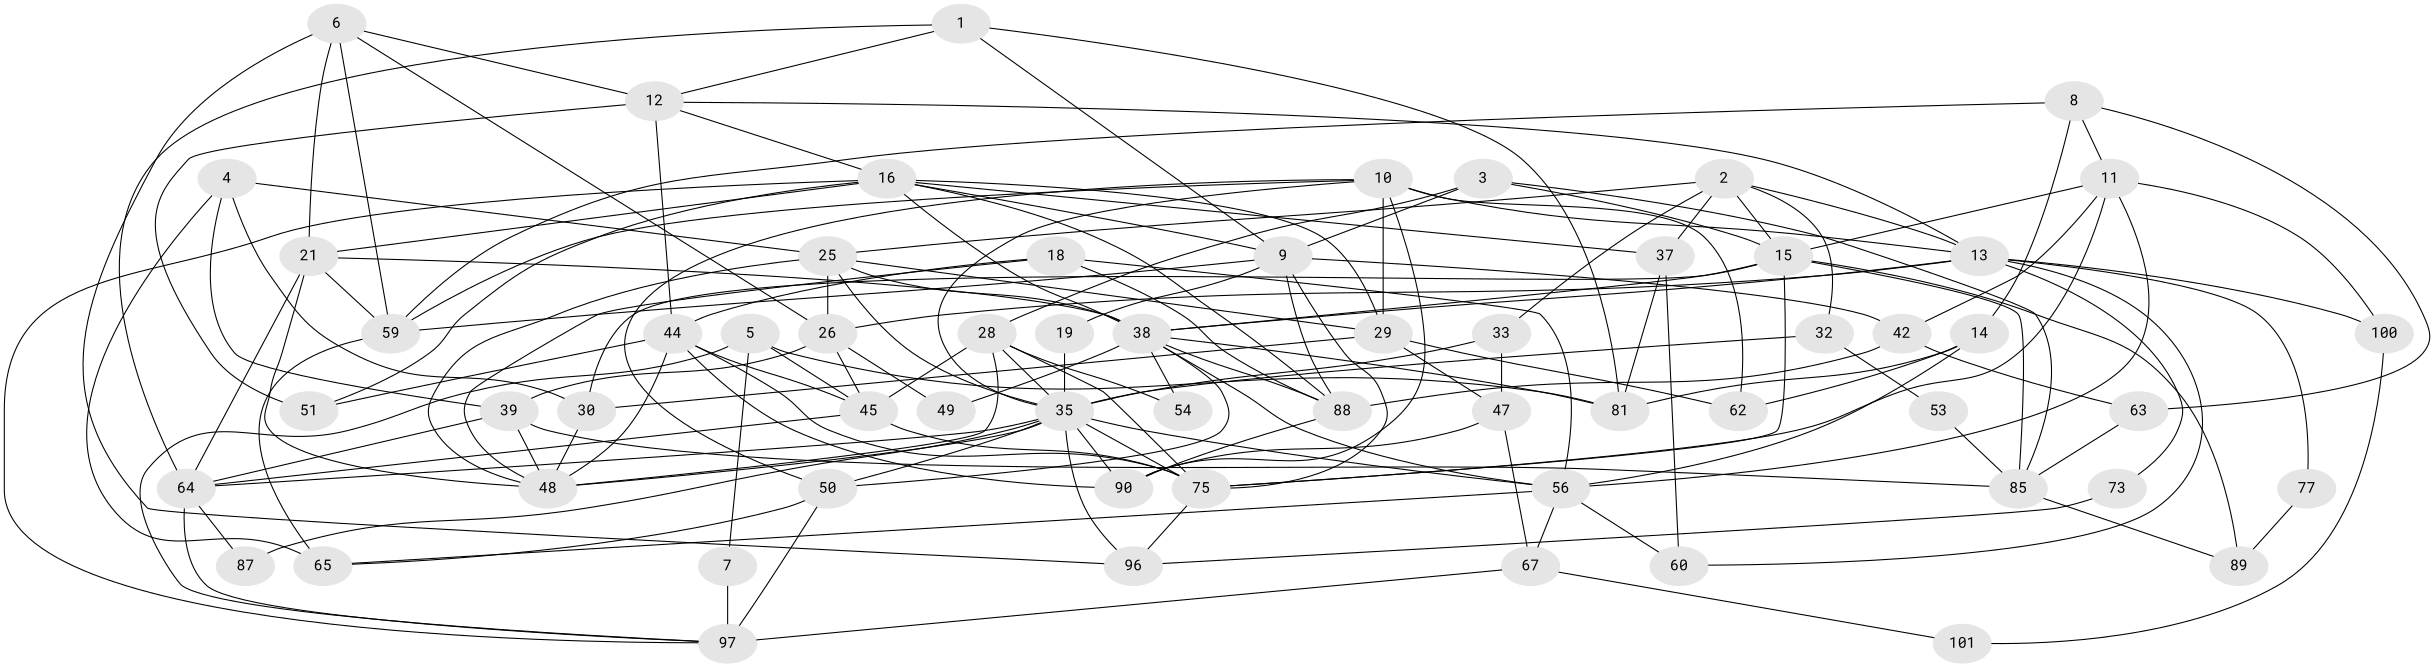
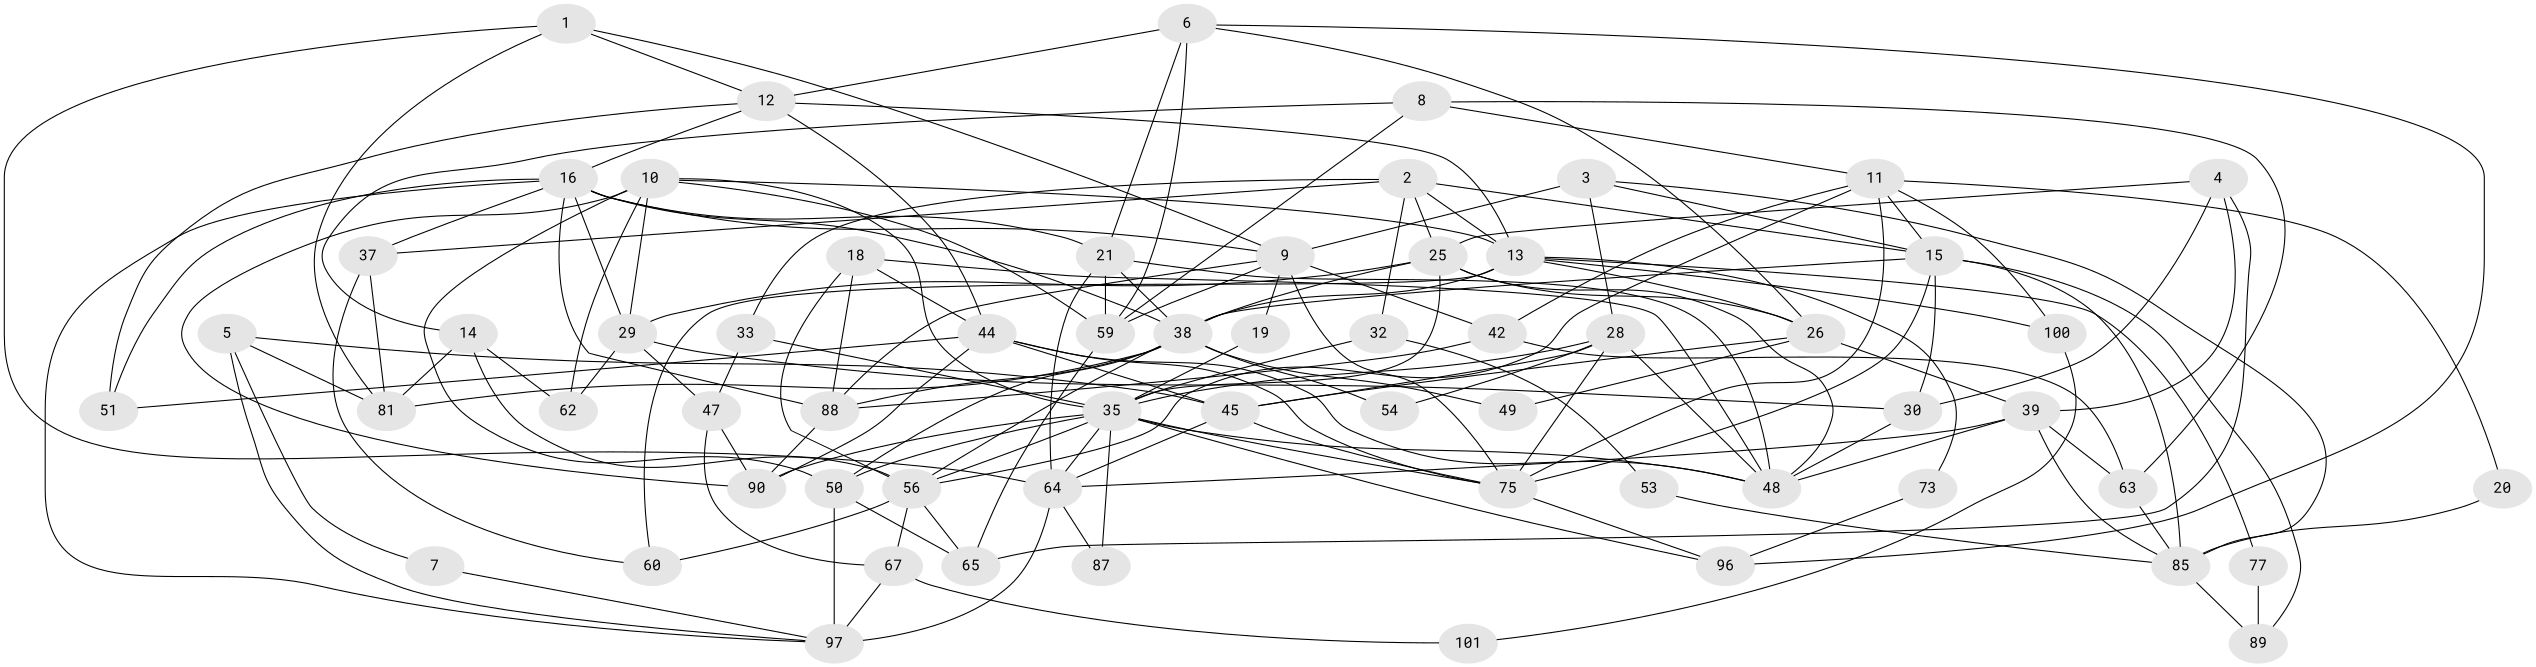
edge "39" -- "63": added
node "20": added
